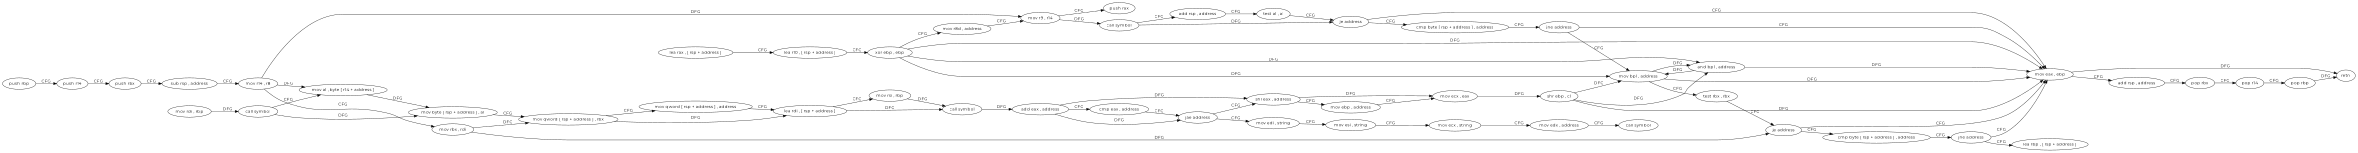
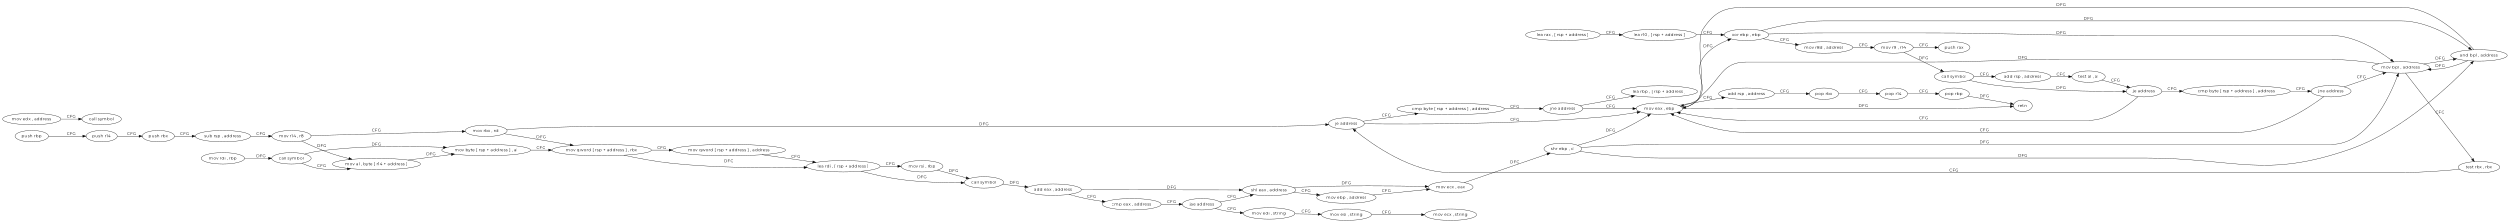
edge "mov r14 , r8" -> "mov r9 , r14": removed, label "DFG"
edge "xor ebp , ebp" -> "mov eax , ebp": reversed
edge "add eax , address" -> "jae address": removed, label "DFG"
edge "mov ecx , string" -> "mov edx , address": removed, label "CFG"
